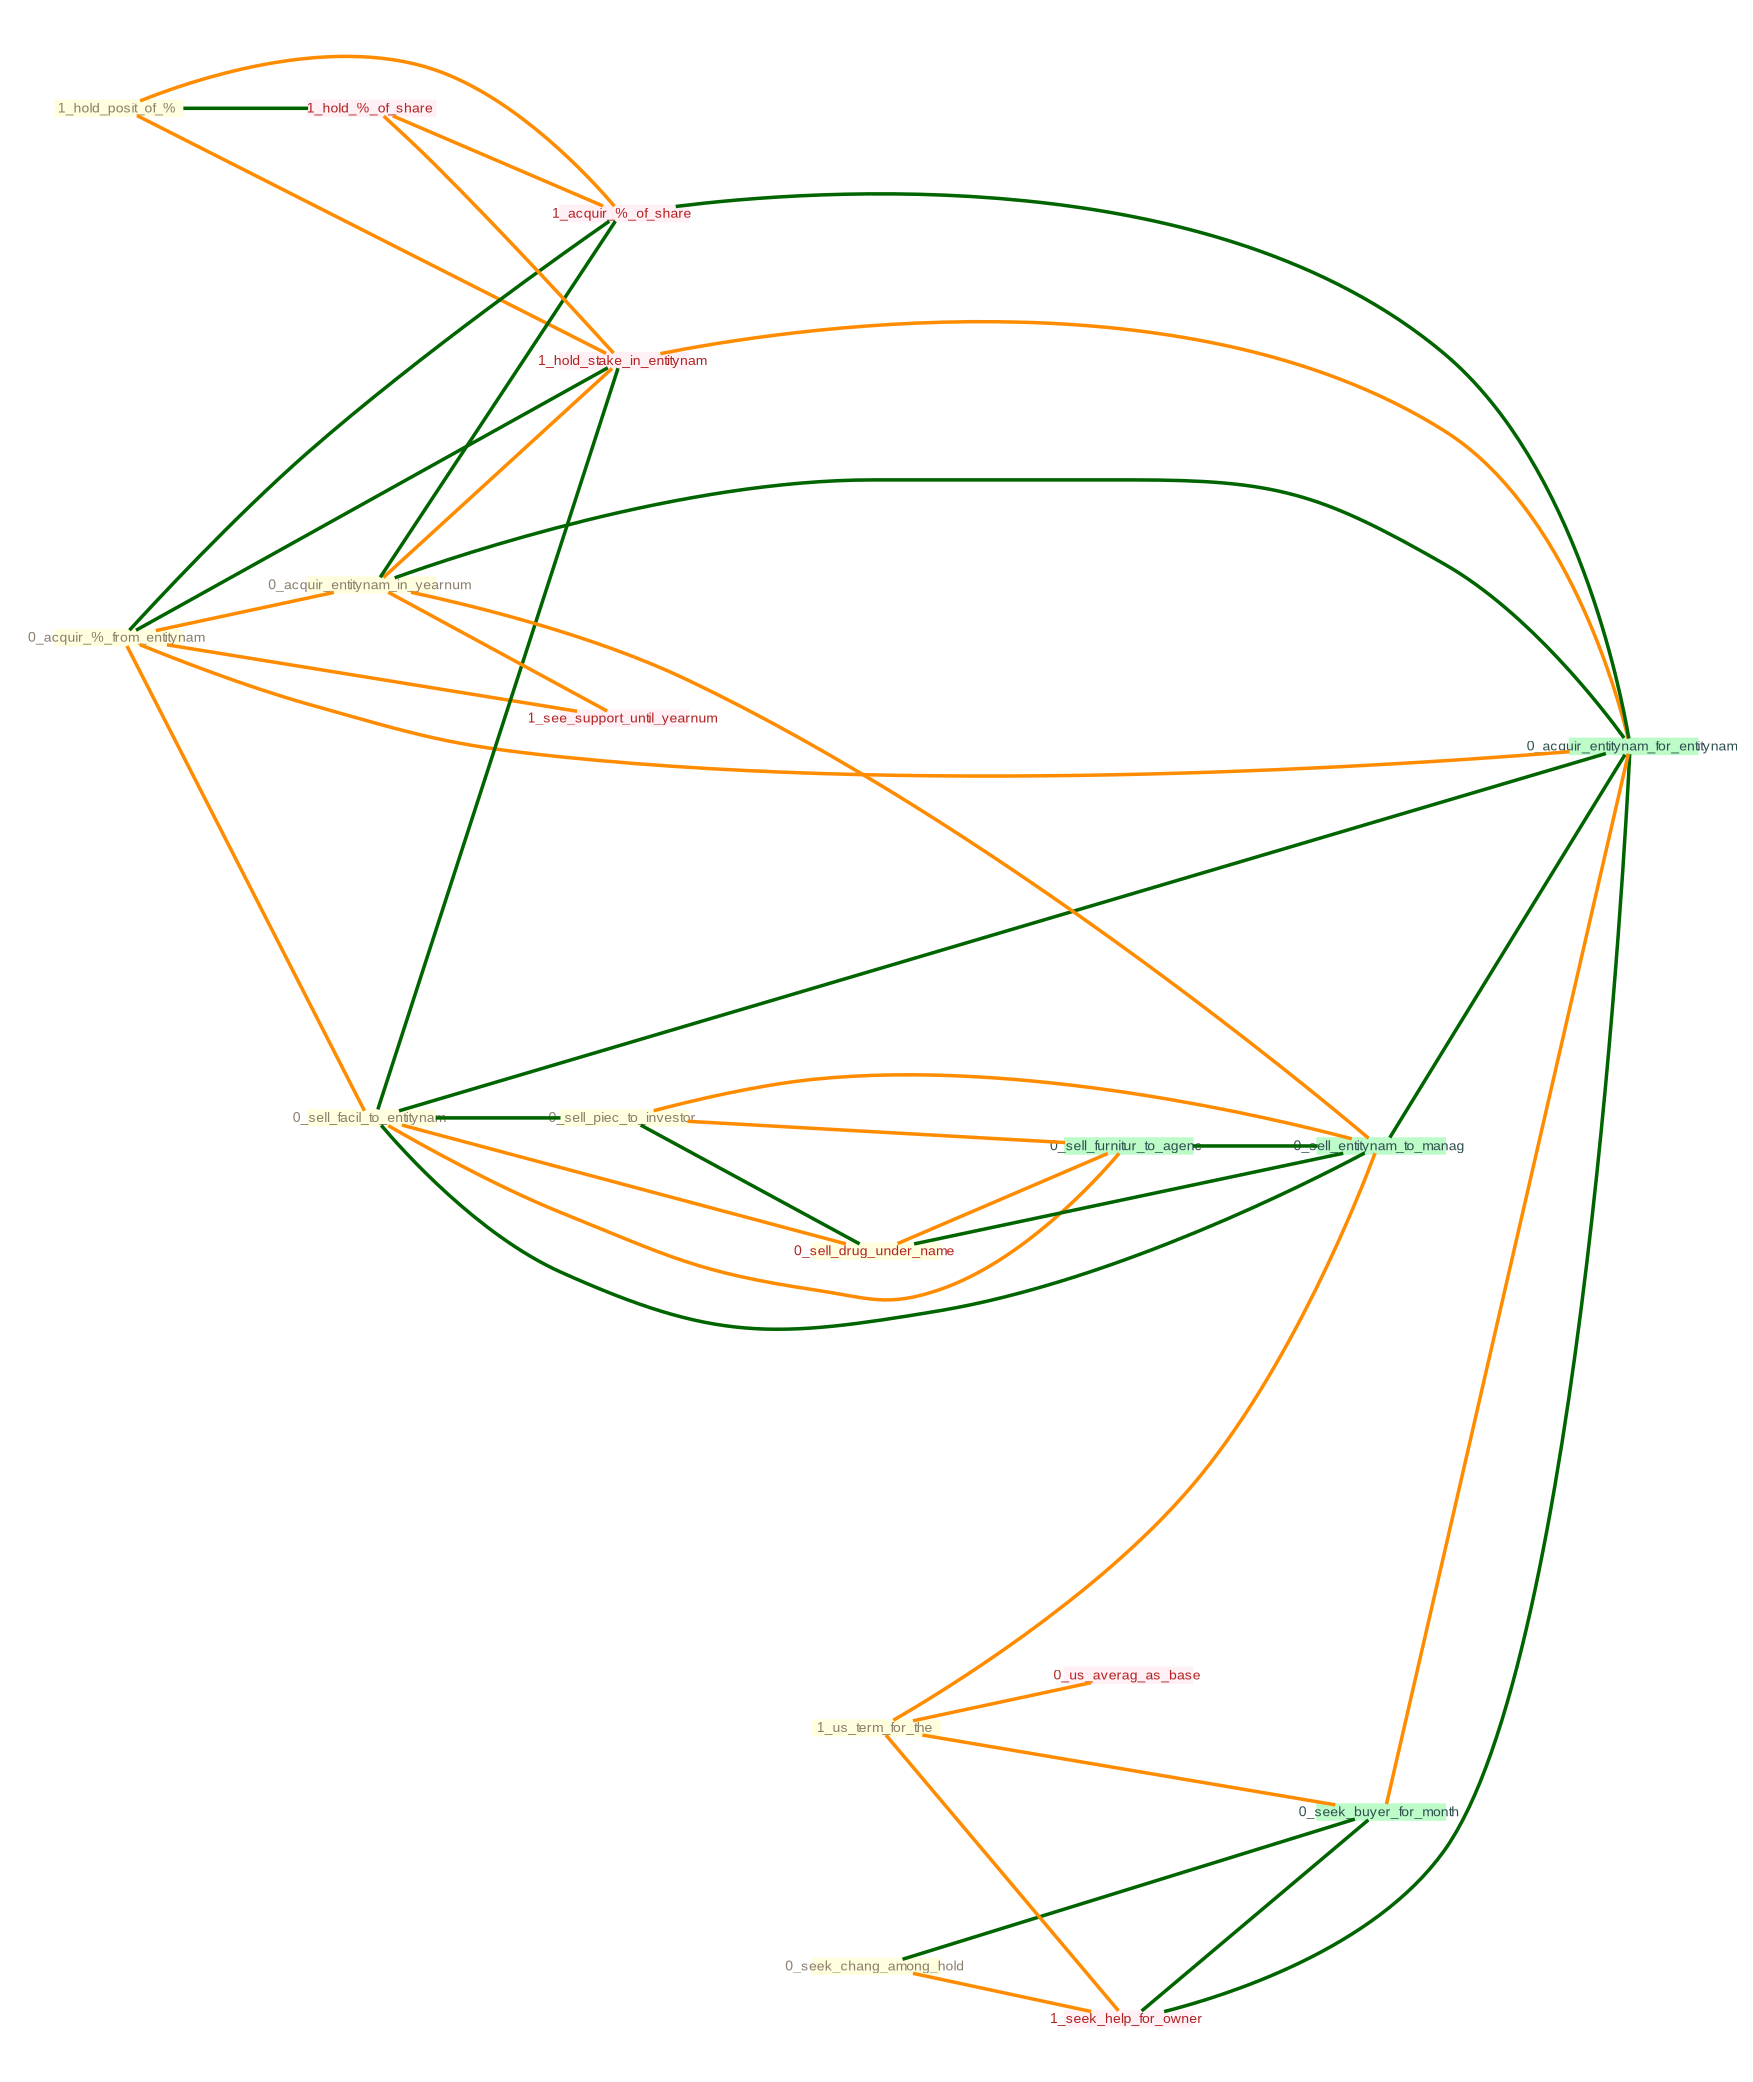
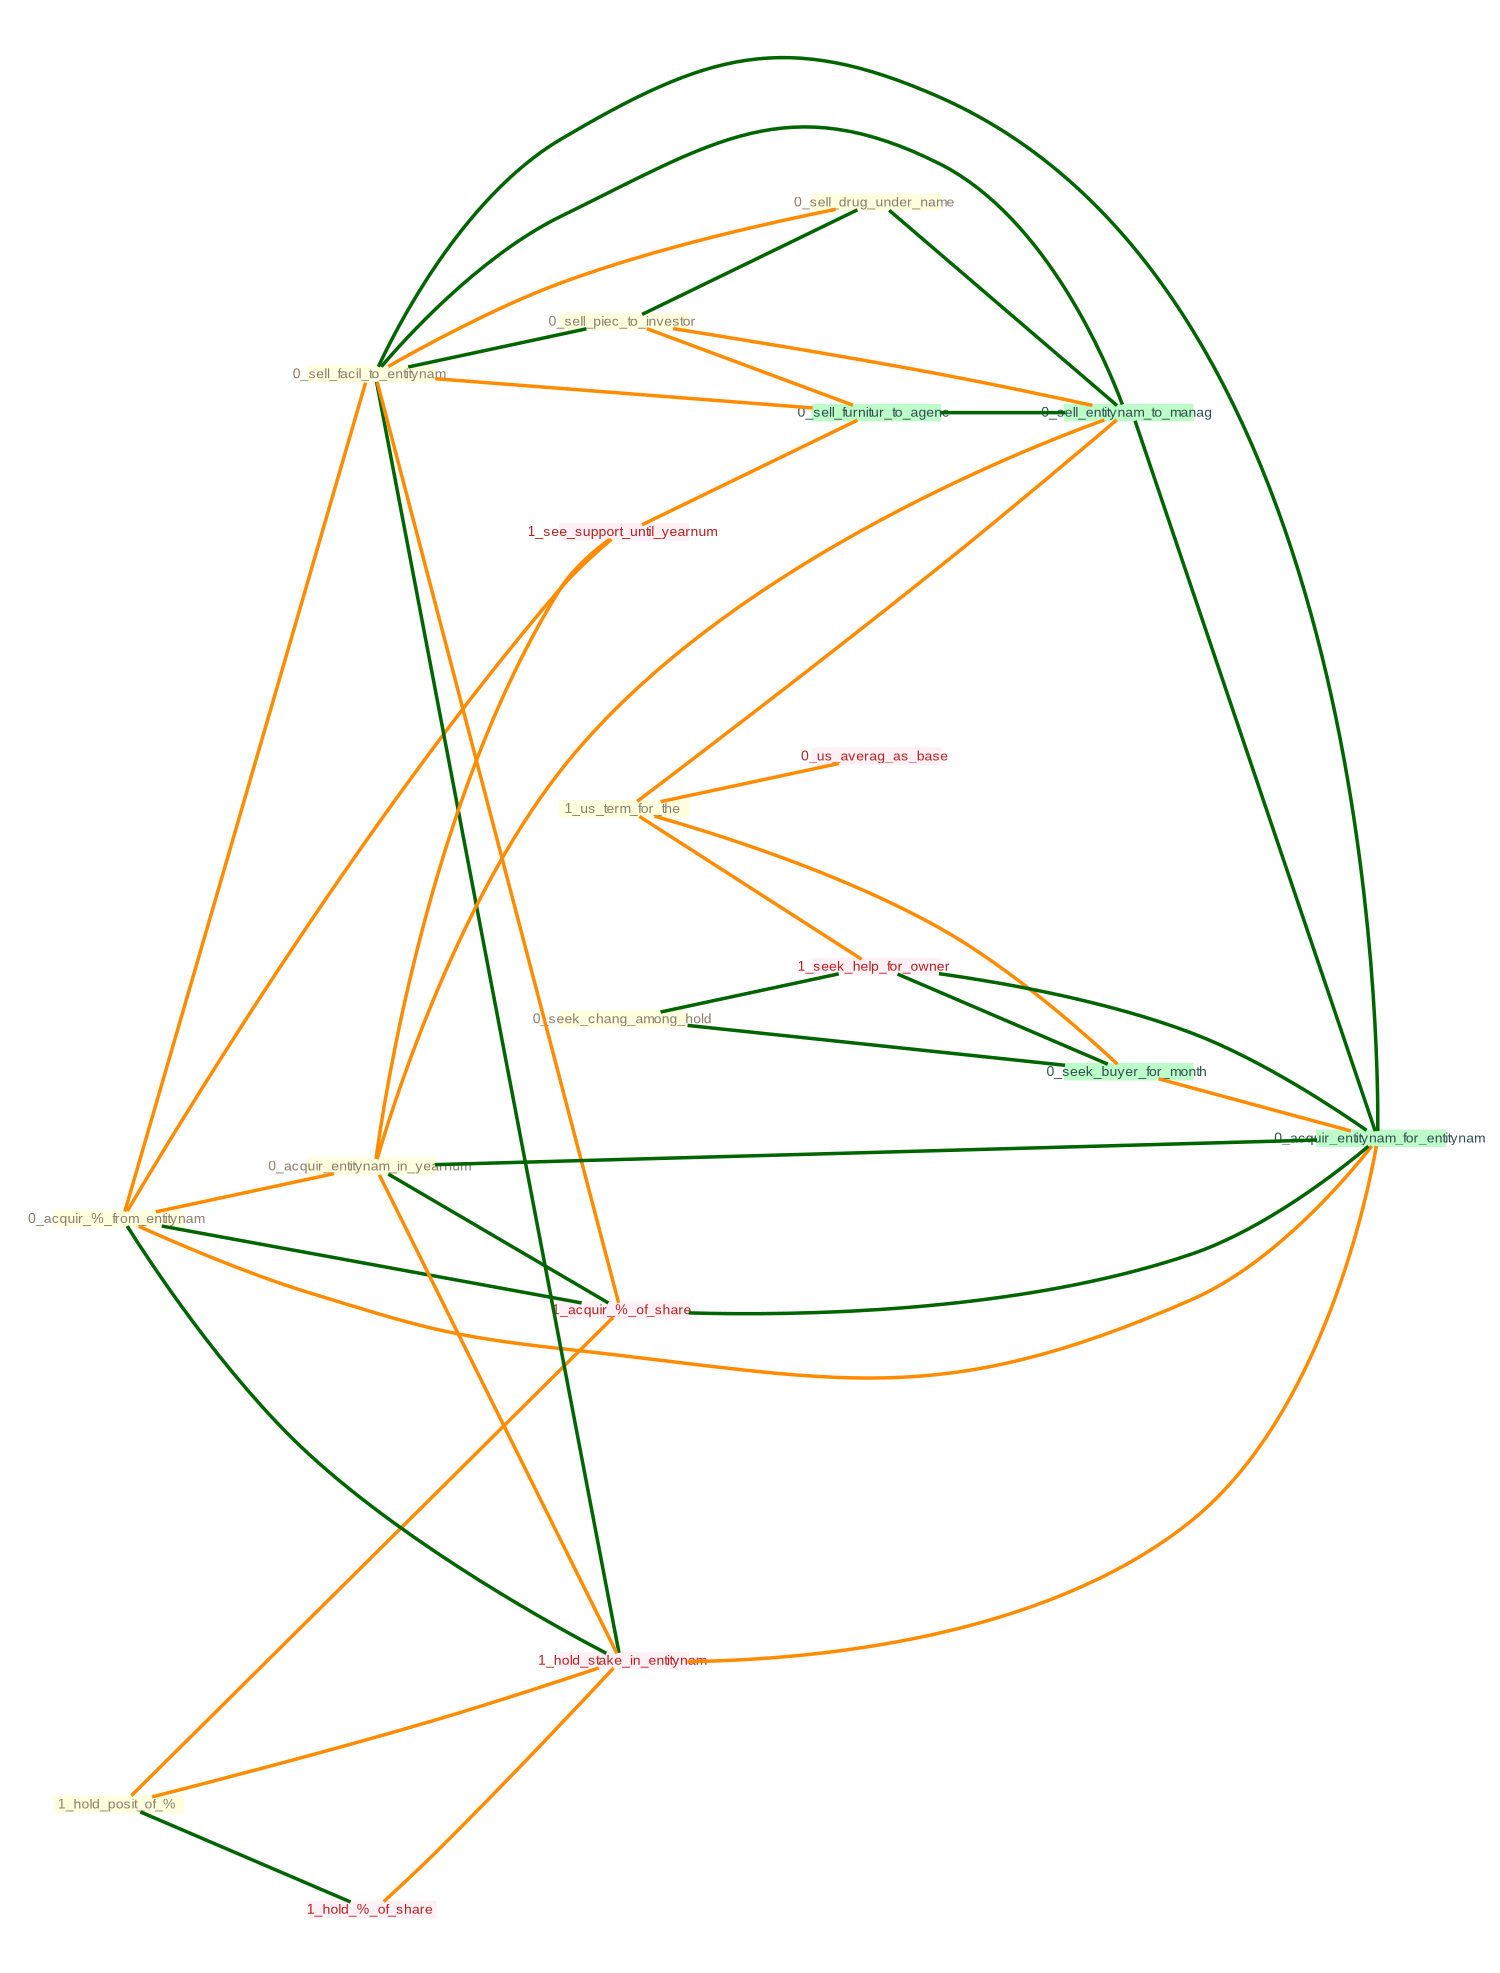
edge "1_hold_%_of_share" -- "1_acquir_%_of_share": now "0_sell_facil_to_entitynam" -- "1_acquir_%_of_share"
edge "0_sell_furnitur_to_agenc" -- "0_sell_drug_under_name": now "0_sell_furnitur_to_agenc" -- "1_see_support_until_yearnum"
node "0_sell_drug_under_name": fontcolor #b22222 -> #8b7d6b
edge "0_seek_chang_among_hold" -- "1_seek_help_for_owner": color darkorange -> darkgreen
